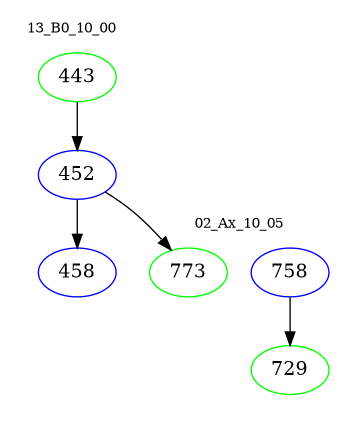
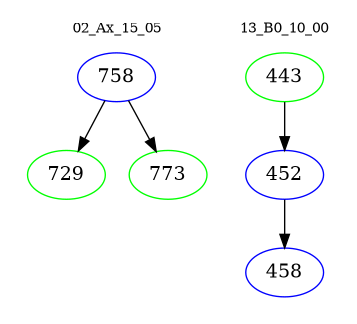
cluster "02_Ax_10_05": label "02_Ax_10_05" -> "02_Ax_15_05"
edge "452" -> "773": now "758" -> "773"
